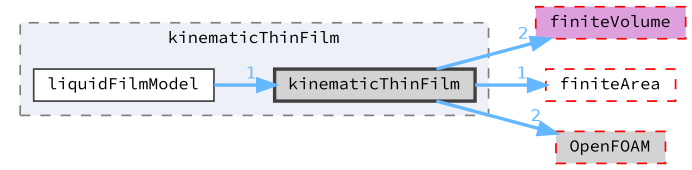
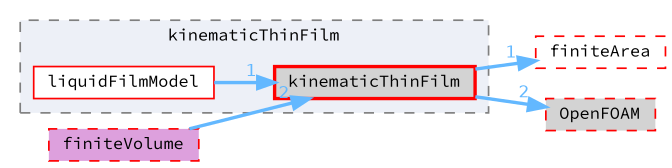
edge "kinematicThinFilm" -> "finiteVolume": reversed
node "liquidFilmModel": color grey25 -> red
node "kinematicThinFilm": color grey25 -> red
